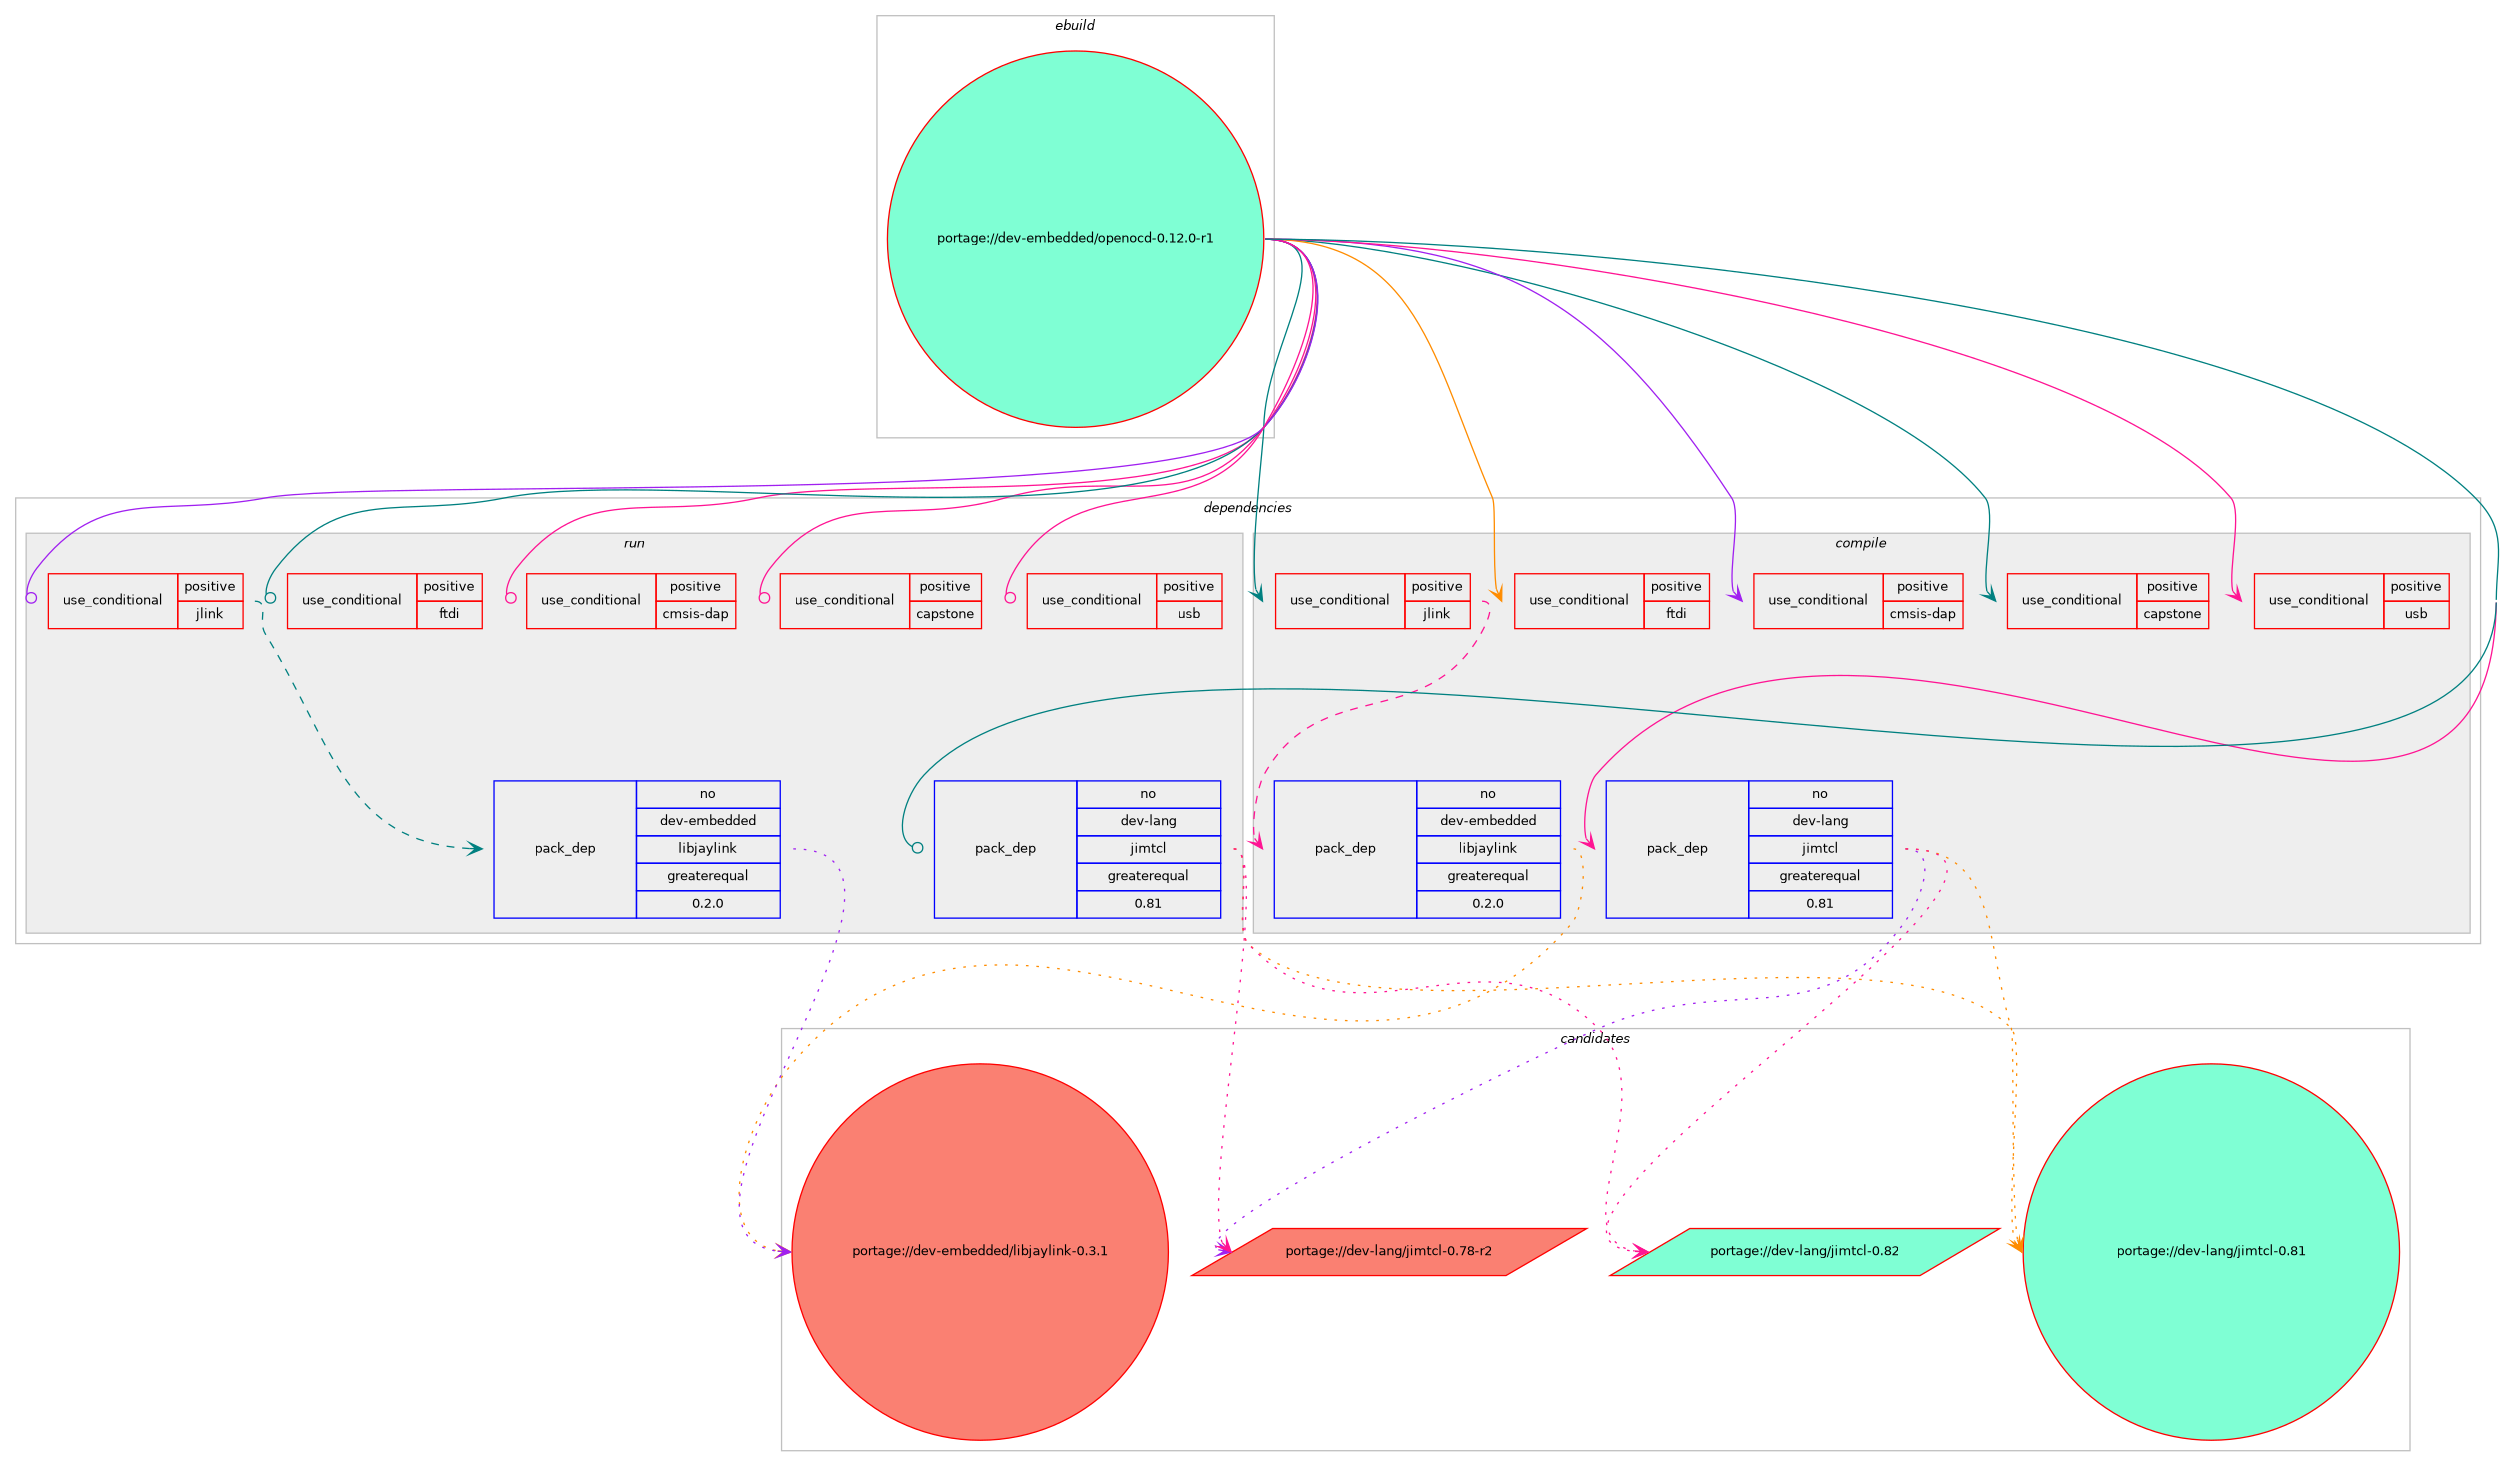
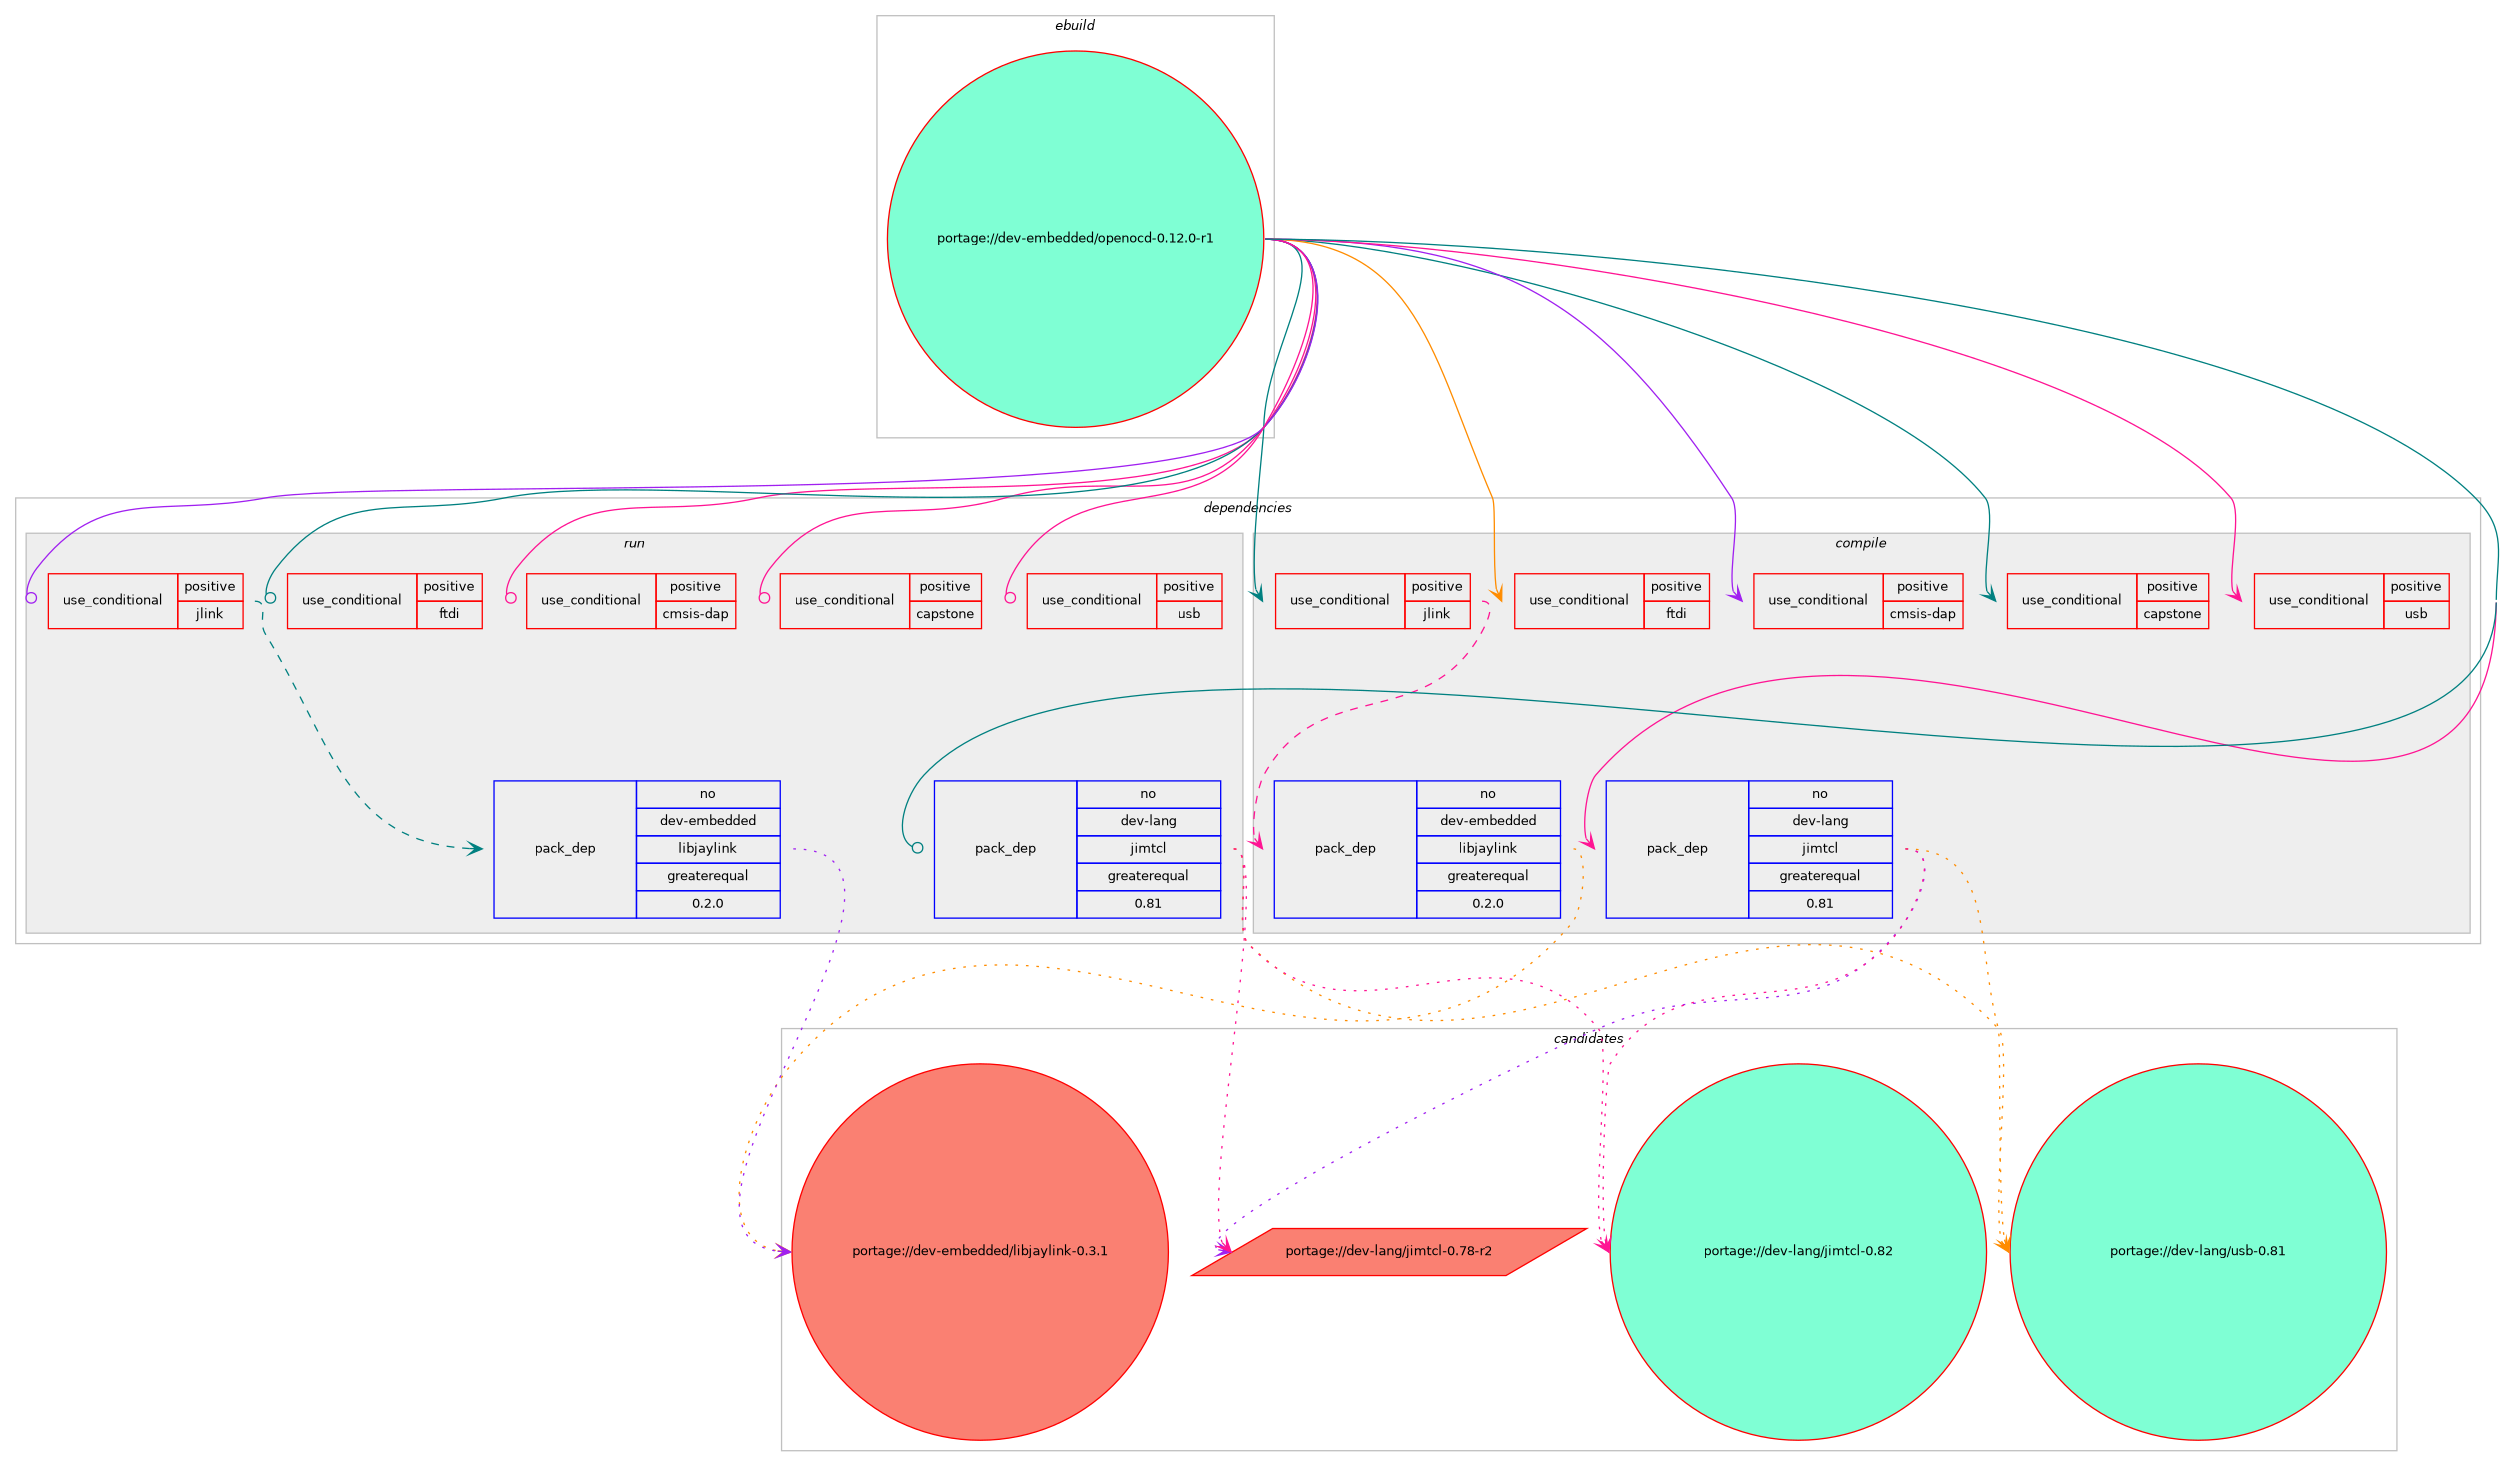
node "portage://dev-lang/jimtcl-0.82": shape parallelogram -> circle
node "portage://dev-lang/jimtcl-0.81": label "portage://dev-lang/jimtcl-0.81" -> "portage://dev-lang/usb-0.81"
